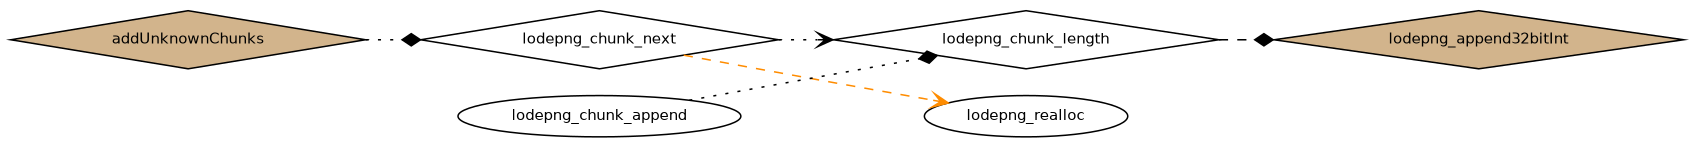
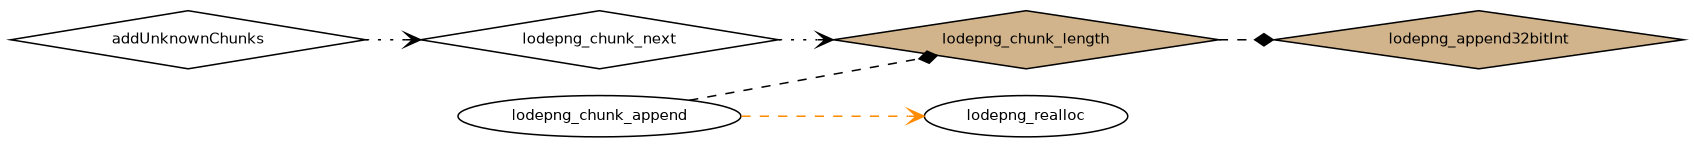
node "addUnknownChunks": fillcolor tan -> white
edge "addUnknownChunks" -> "lodepng_chunk_next": arrowhead diamond -> vee
node "lodepng_chunk_length": fillcolor white -> tan
edge "lodepng_chunk_next" -> "lodepng_realloc": now "lodepng_chunk_append" -> "lodepng_realloc"
edge "lodepng_chunk_append" -> "lodepng_chunk_length": style dotted -> dashed
